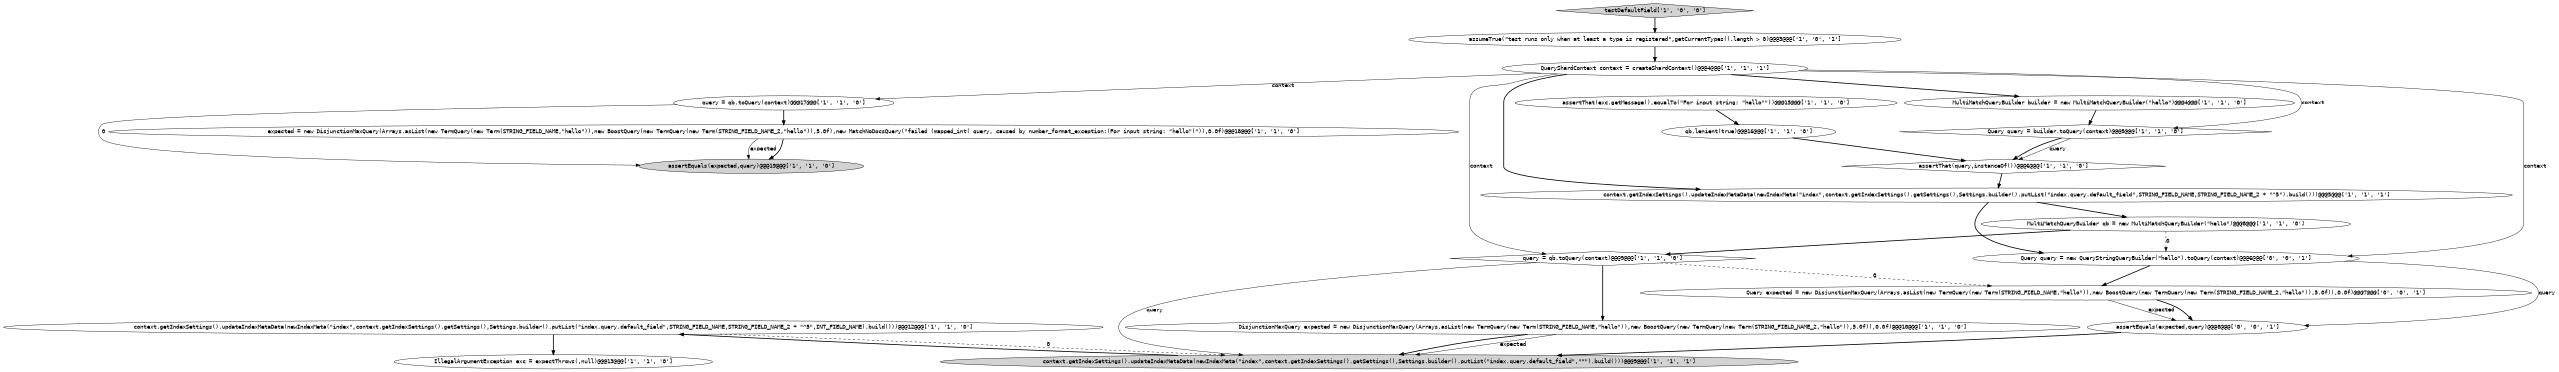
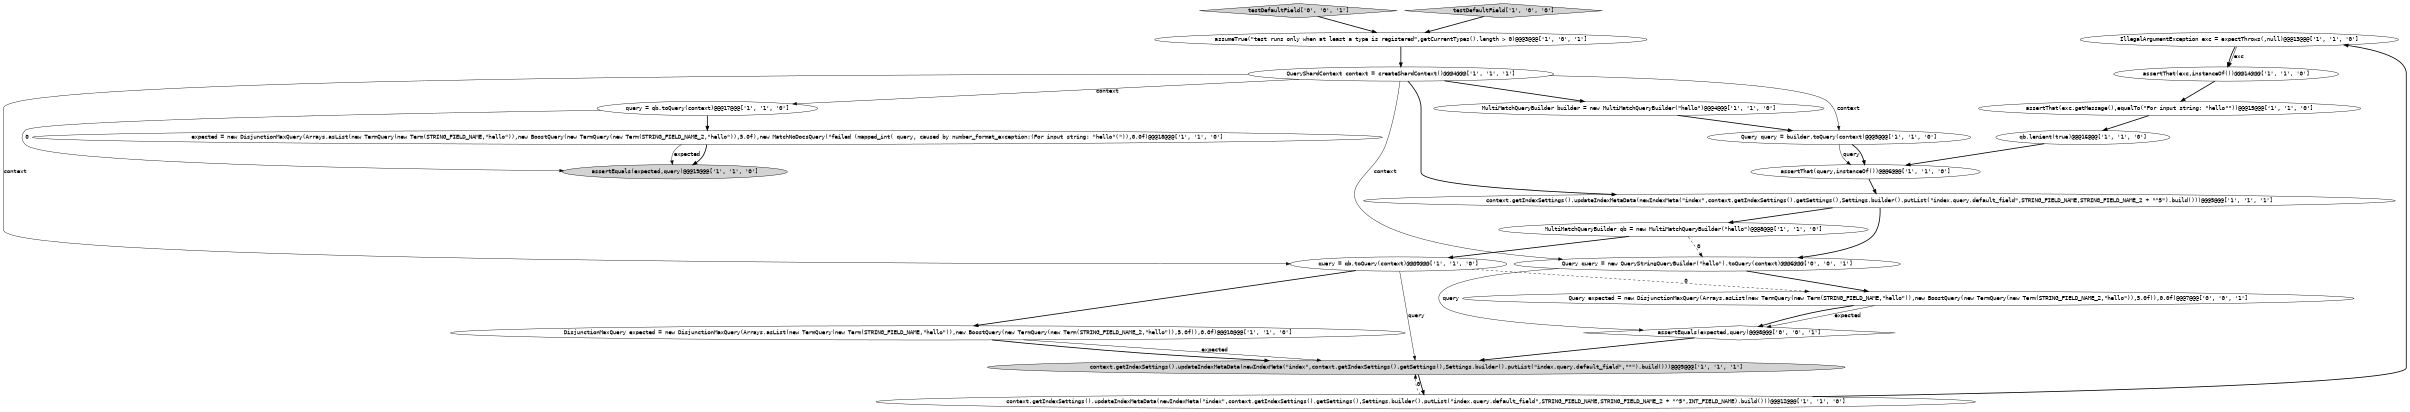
node "testDefaultField['0', '0', '1']": added
node "assertThat(exc,instanceOf())@@@14@@@['1', '1', '0']": added
node "Query query = builder.toQuery(context)@@@5@@@['1', '1', '0']": shape diamond -> ellipse
node "assertThat(query,instanceOf())@@@6@@@['1', '1', '0']": shape diamond -> ellipse
node "query = qb.toQuery(context)@@@9@@@['1', '1', '0']": shape diamond -> ellipse
node "assertEquals(expected,query)@@@8@@@['0', '0', '1']": shape ellipse -> diamond
